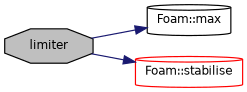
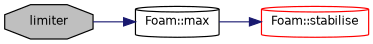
edge "limiter" -> "Foam::stabilise": now "Foam::max" -> "Foam::stabilise"
